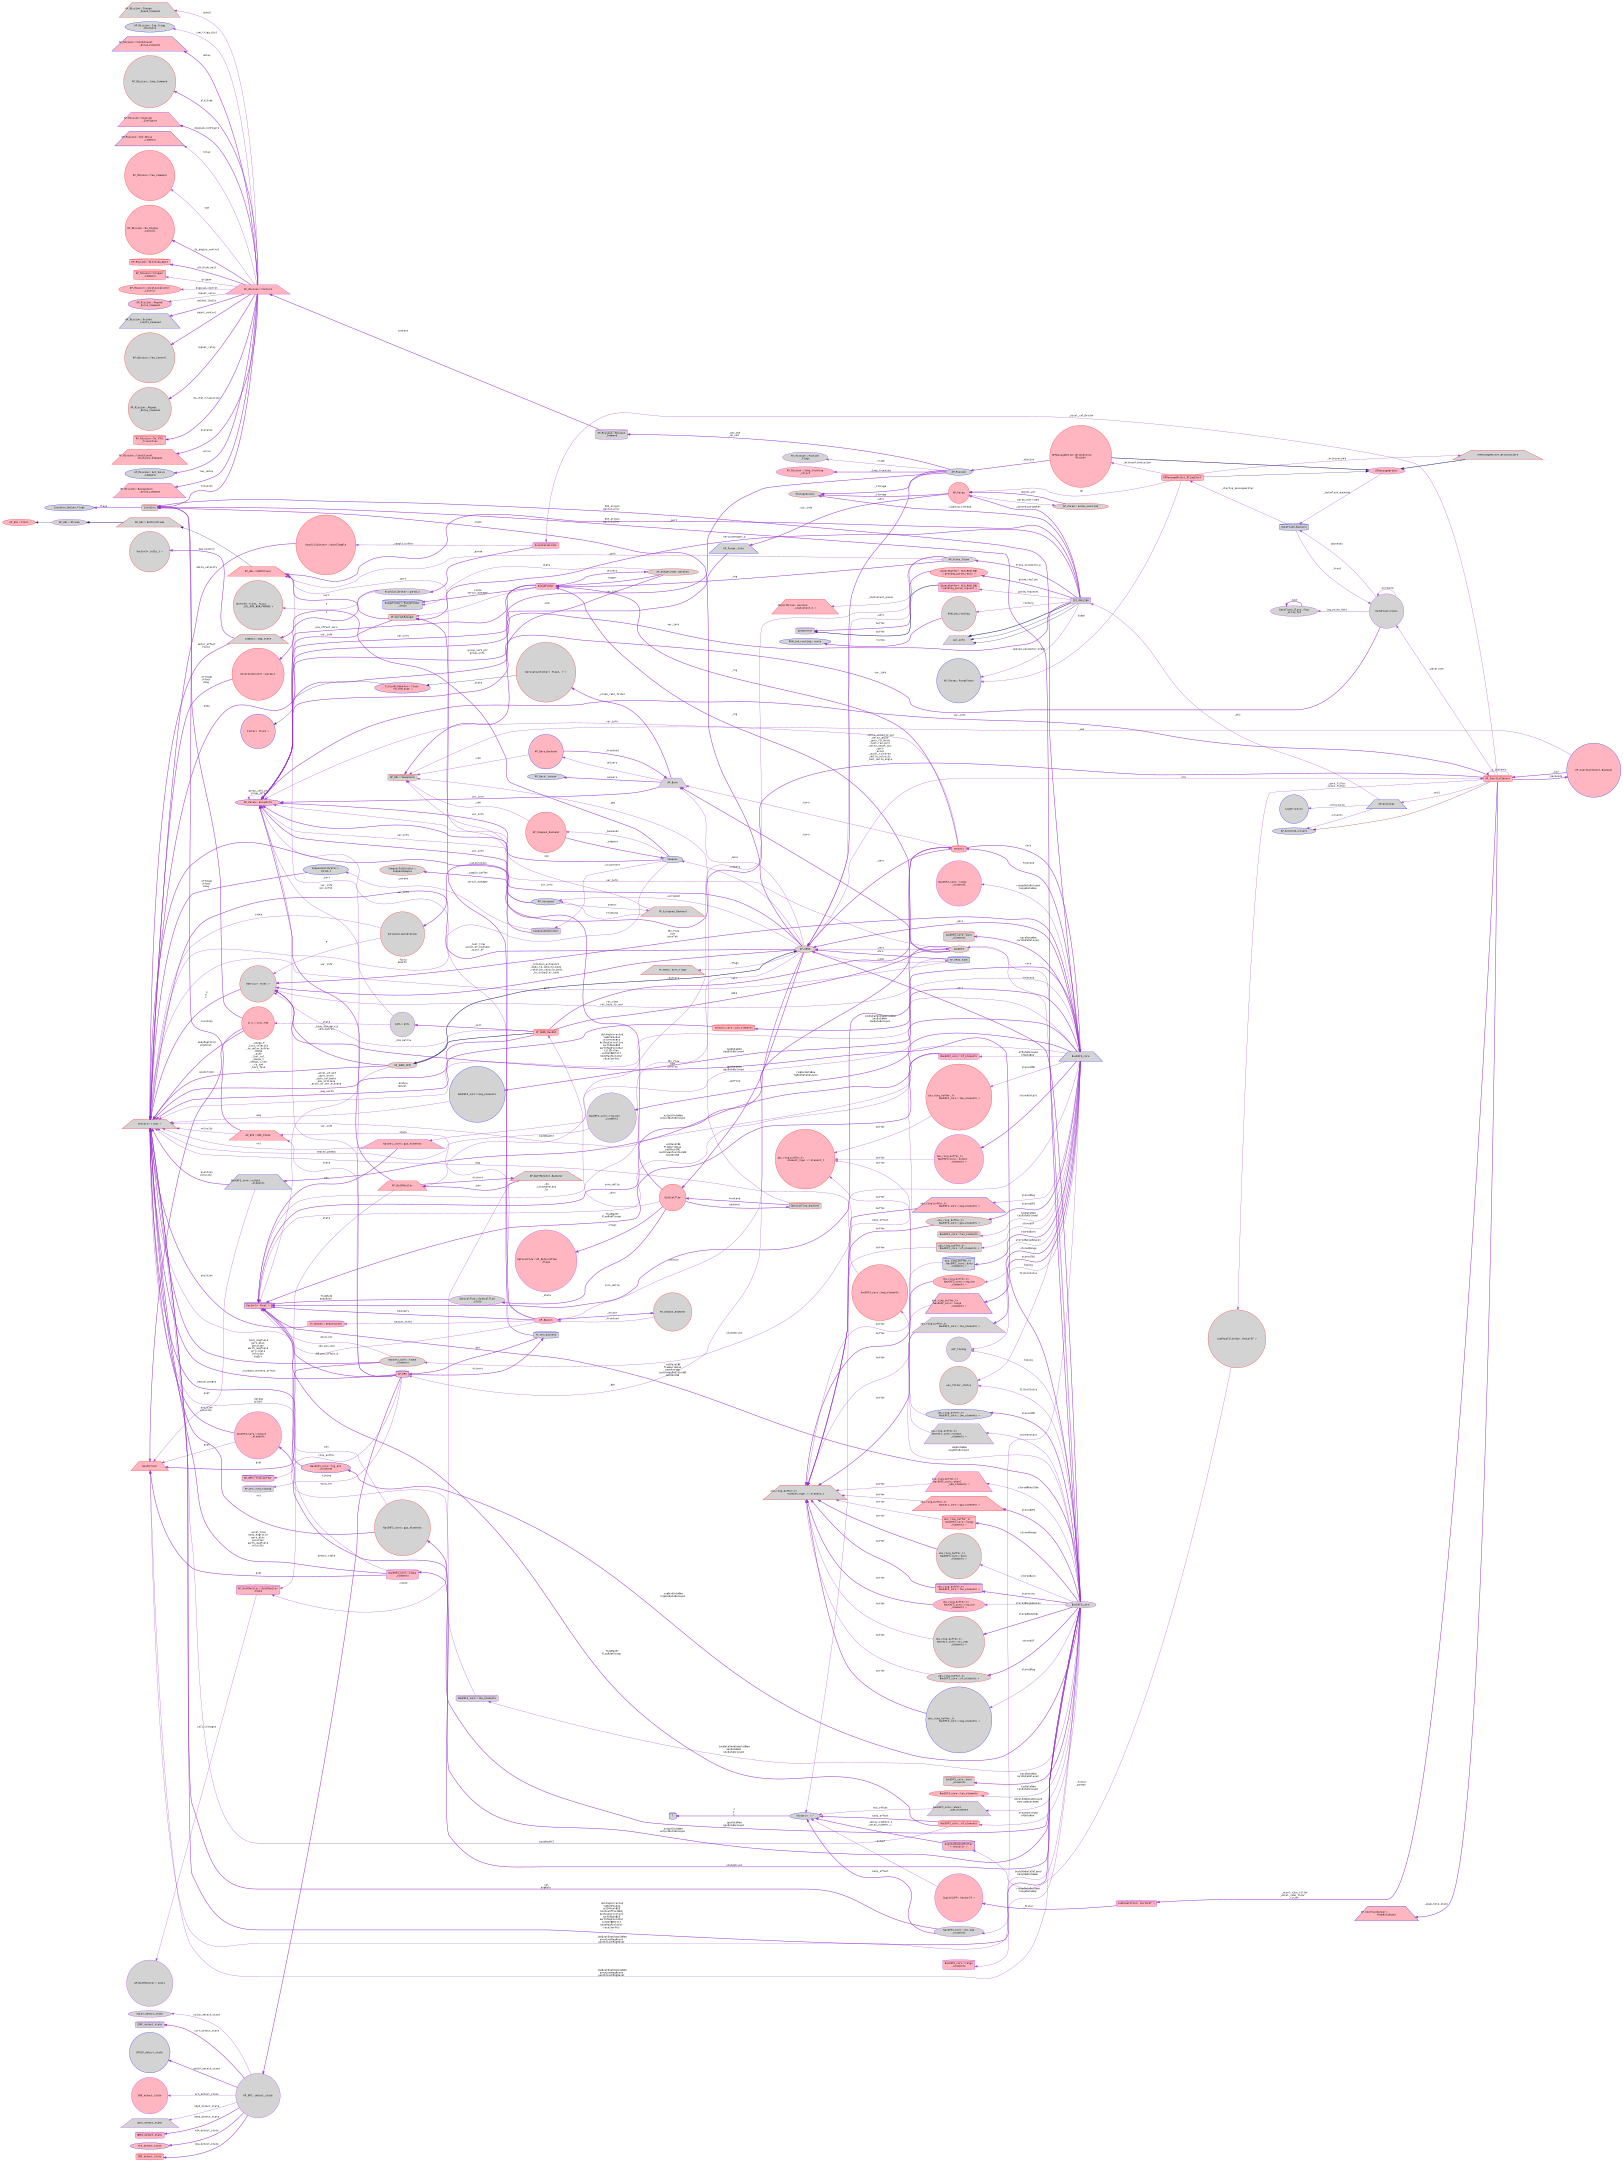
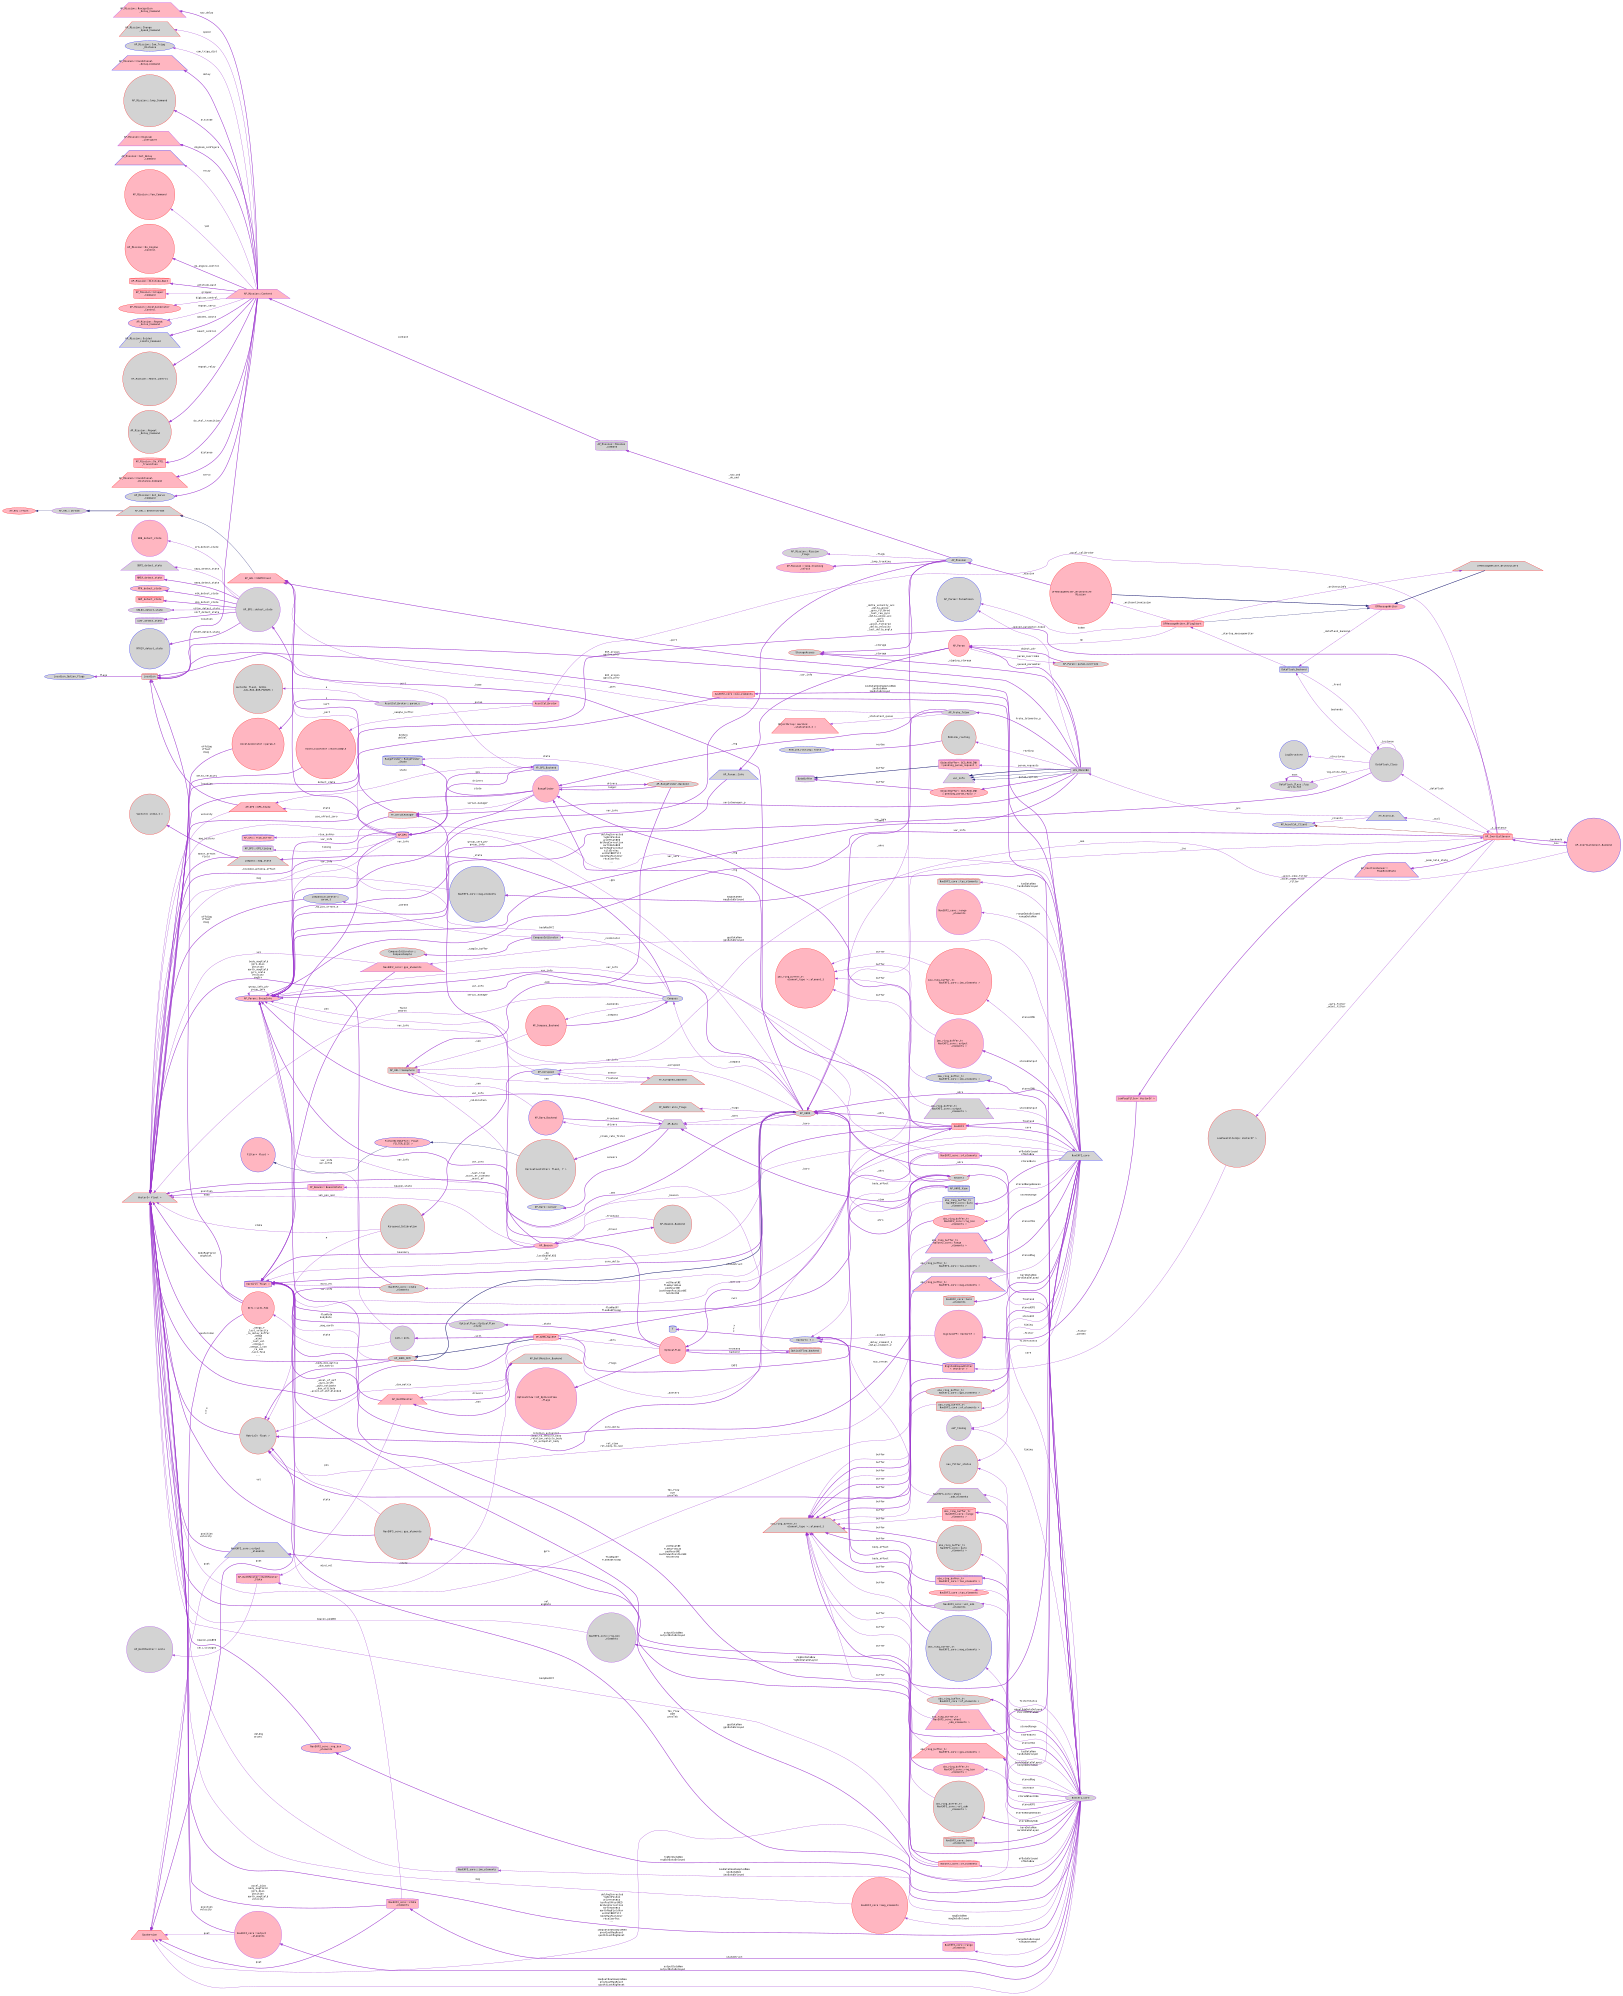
node "AP_Mission::Yaw_Control": label "AP_Mission::Yaw_Control" -> "AP_Mission::Mount_Control"
node "RangeFinder": shape cylinder -> circle
edge "AP_AccelCal" -> "LogStructure": now "DataFlash_Class" -> "LogStructure"
